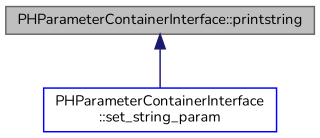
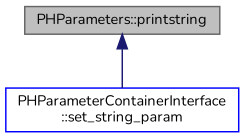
node "PHParameterContainerInterface::printstring": label "PHParameterContainerInterface::printstring" -> "PHParameters::printstring"
